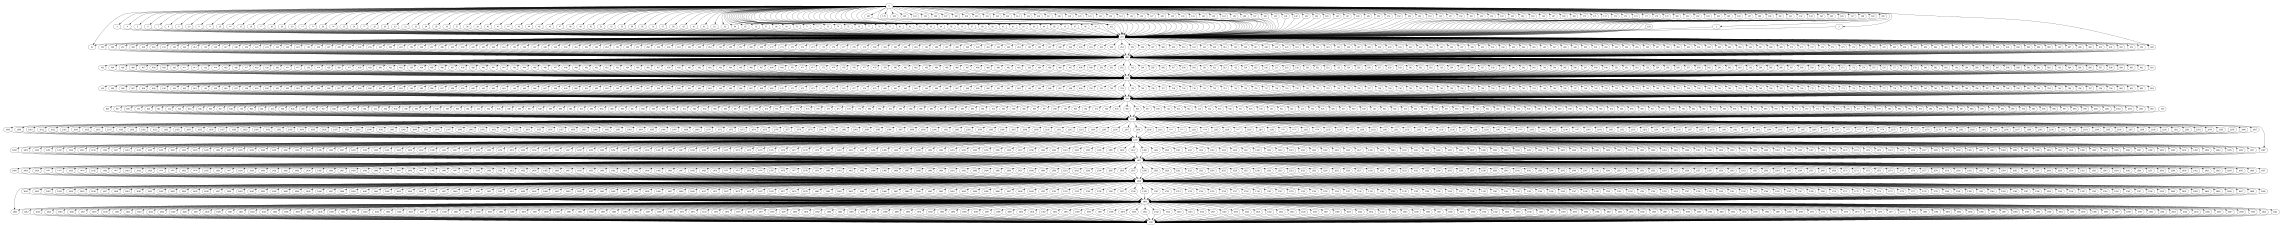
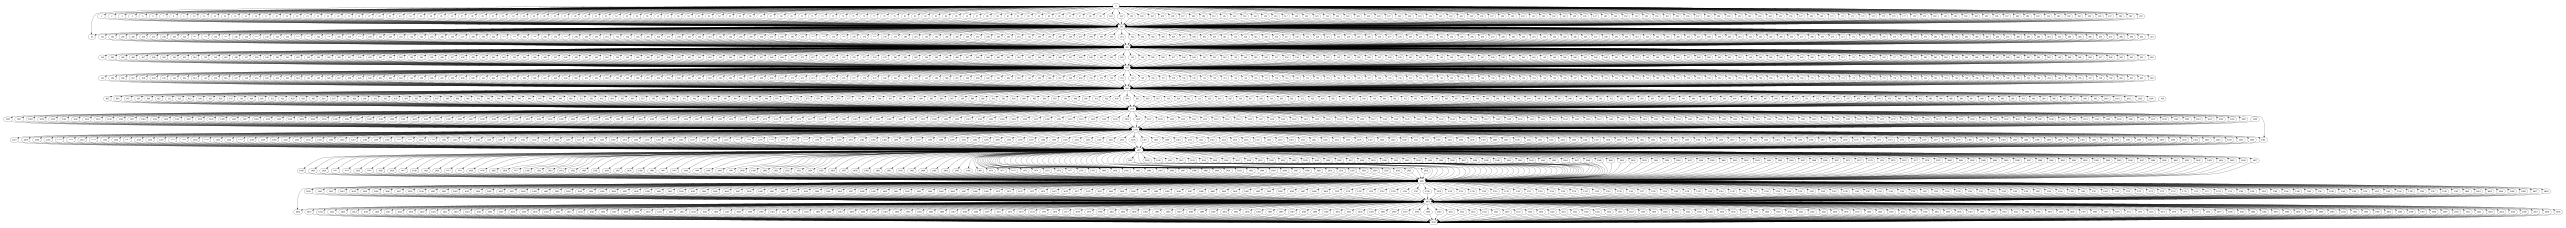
edge "0" -> "338": now "0" -> "138"
edge "175" -> "101": now "175" -> "201"
edge "1407" -> "1433": now "1507" -> "1433"
